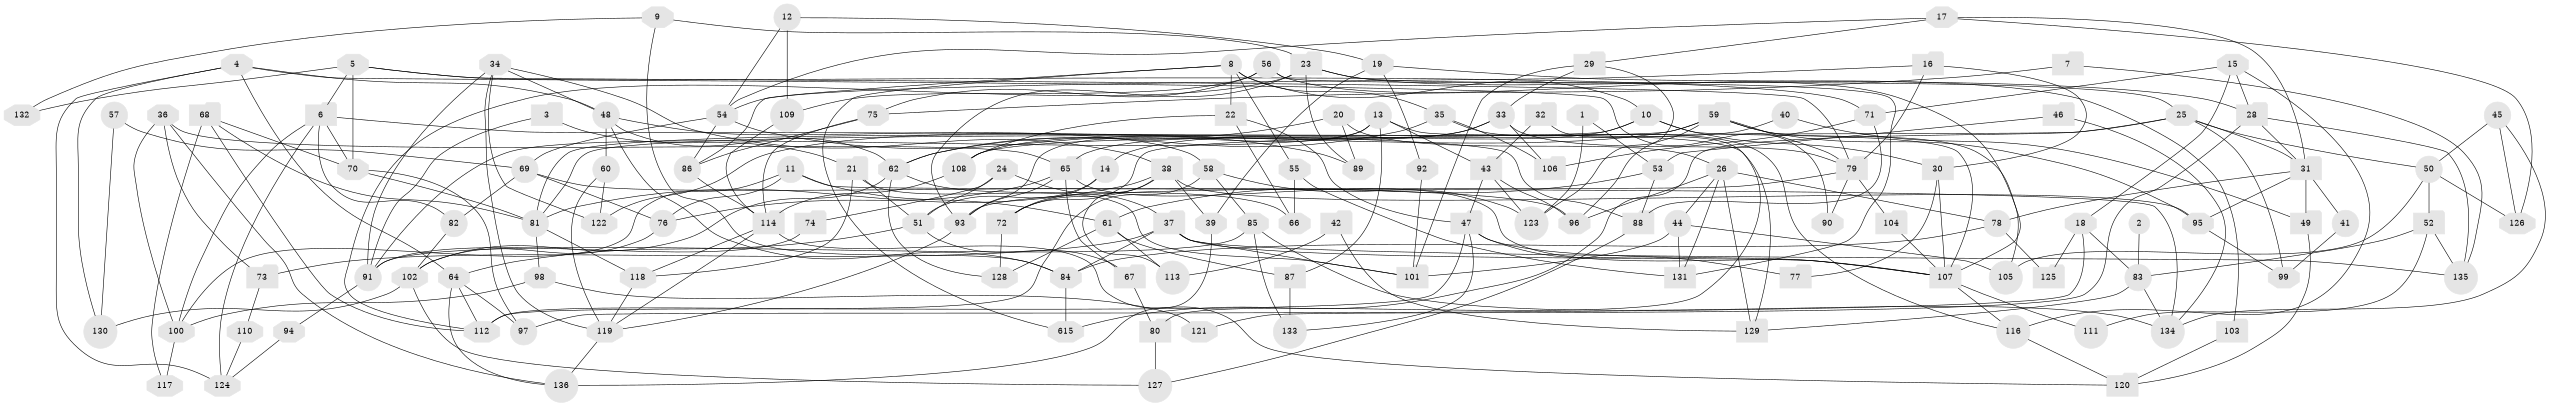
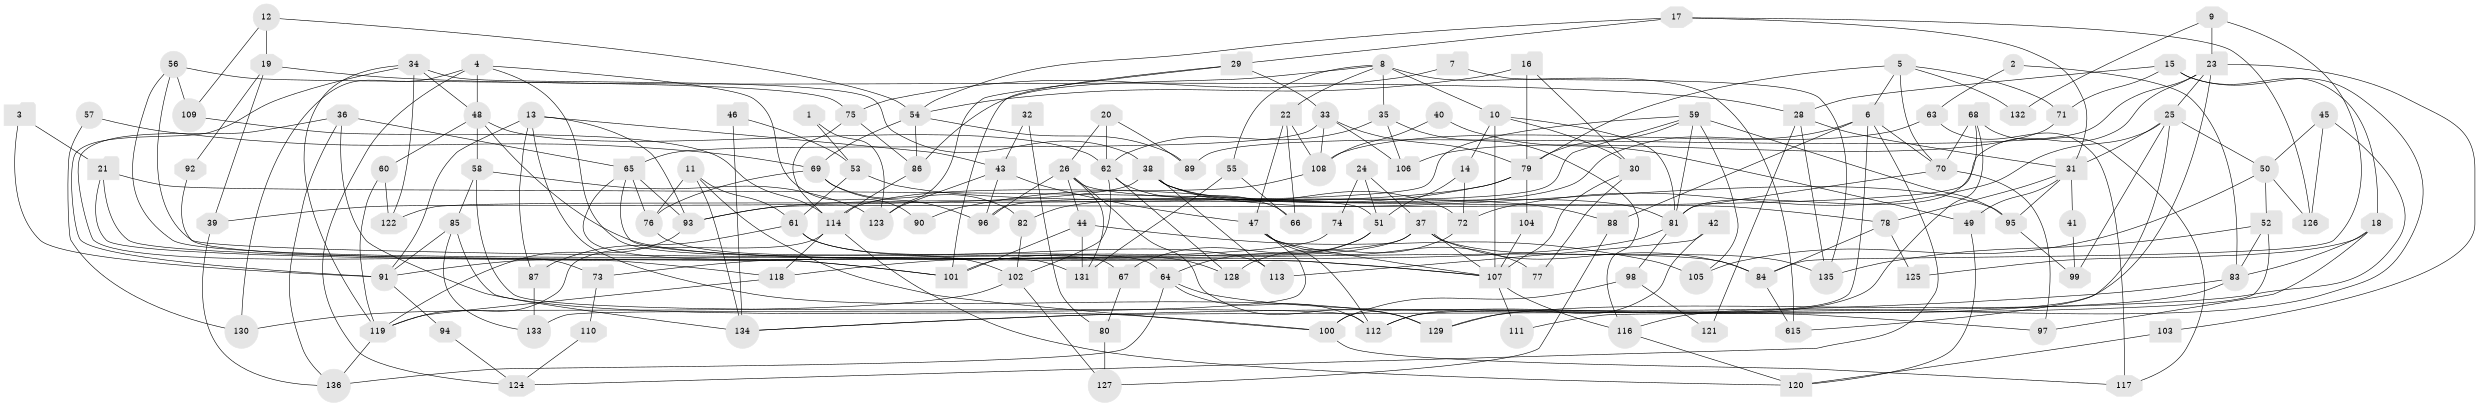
node "63": added
edge "71" -- "88": removed
